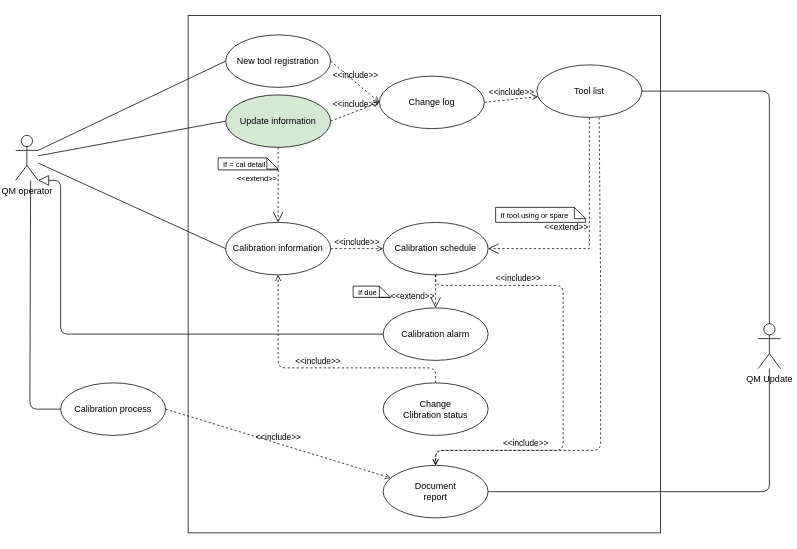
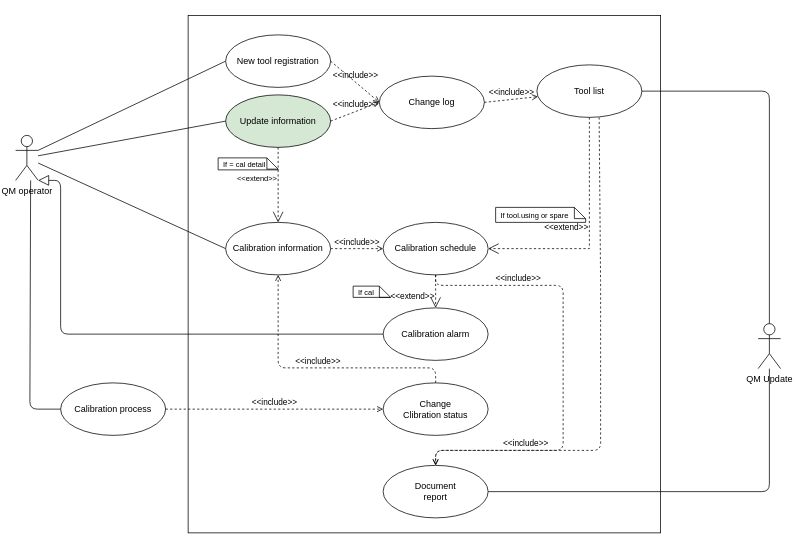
node "If due": label "If due" -> "If cal"
edge "Calibration process" -> "Document report": now "Calibration process" -> "Change Clibration status"
